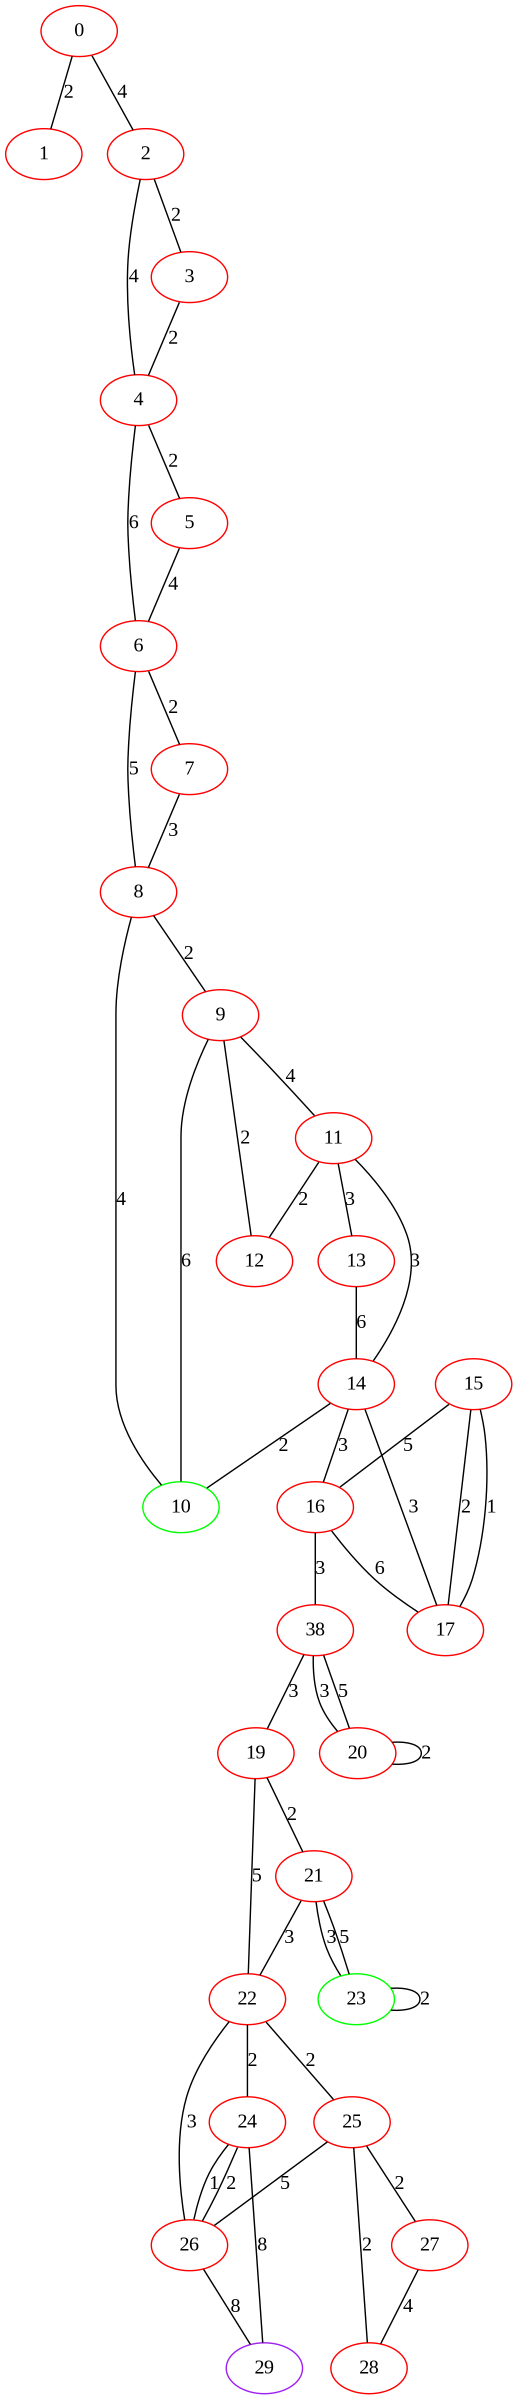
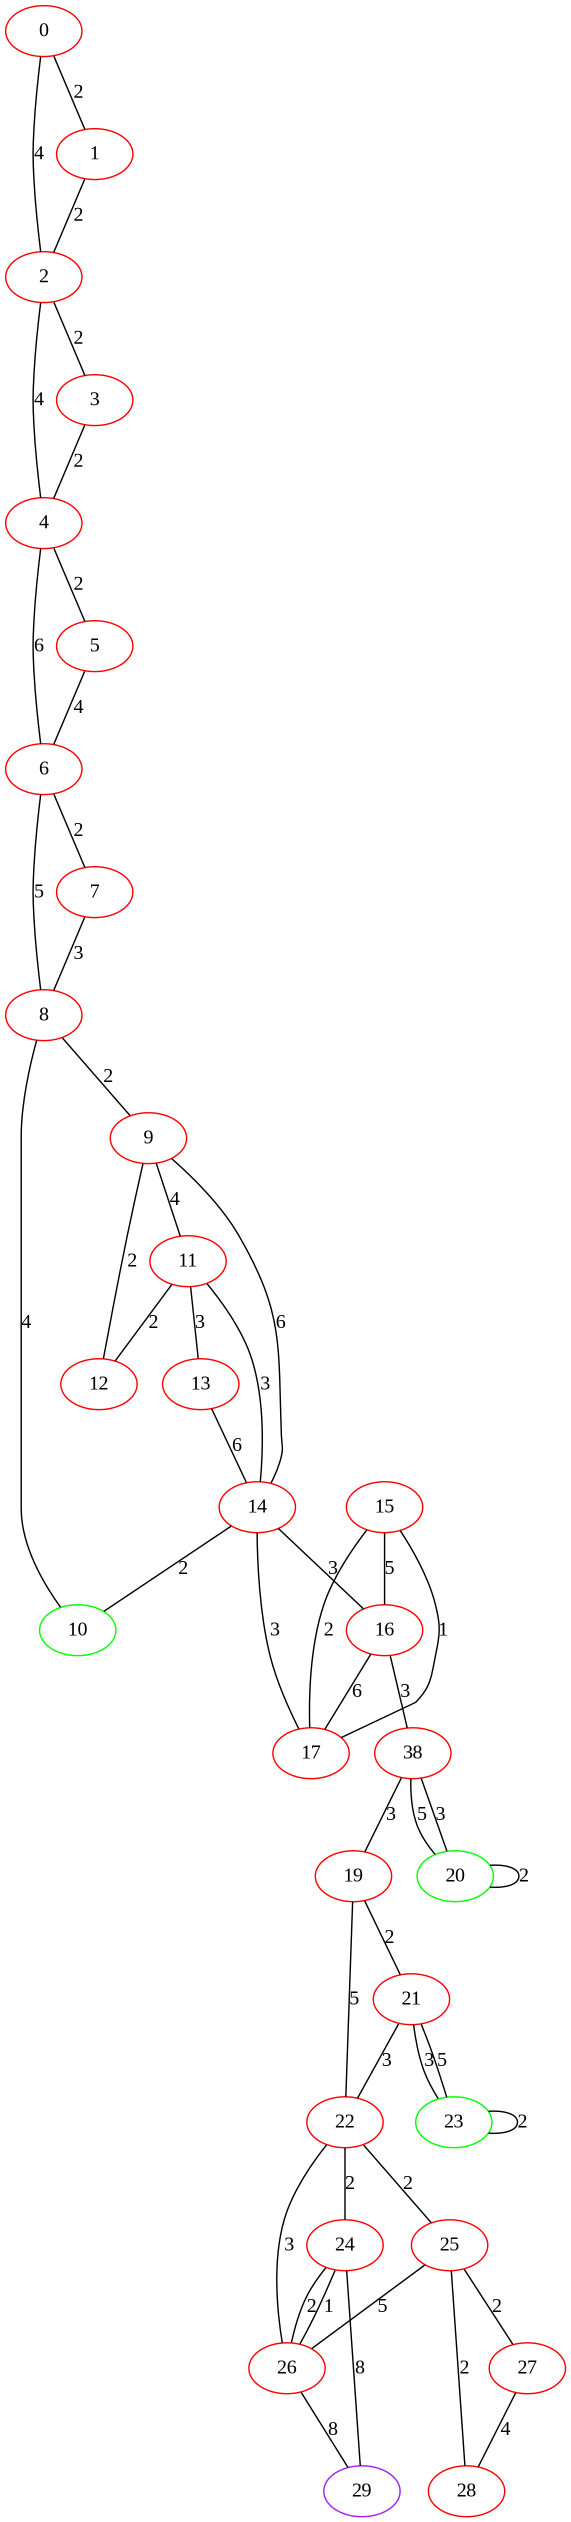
edge "1" -- "2": added, label "2"
edge "9" -- "10": now "9" -- "14"
node "20": color red -> green
